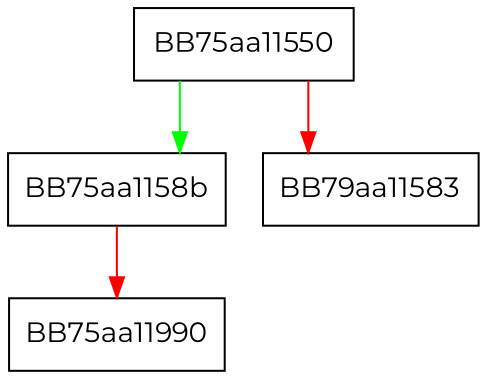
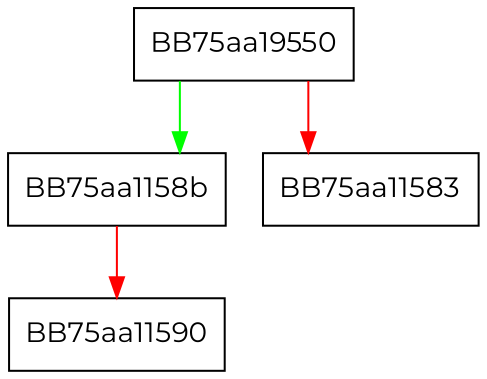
node "BB75aa11550": label "BB75aa11550" -> "BB75aa19550"
node "BB79aa11583": label "BB79aa11583" -> "BB75aa11583"
node "BB75aa11990": label "BB75aa11990" -> "BB75aa11590"
